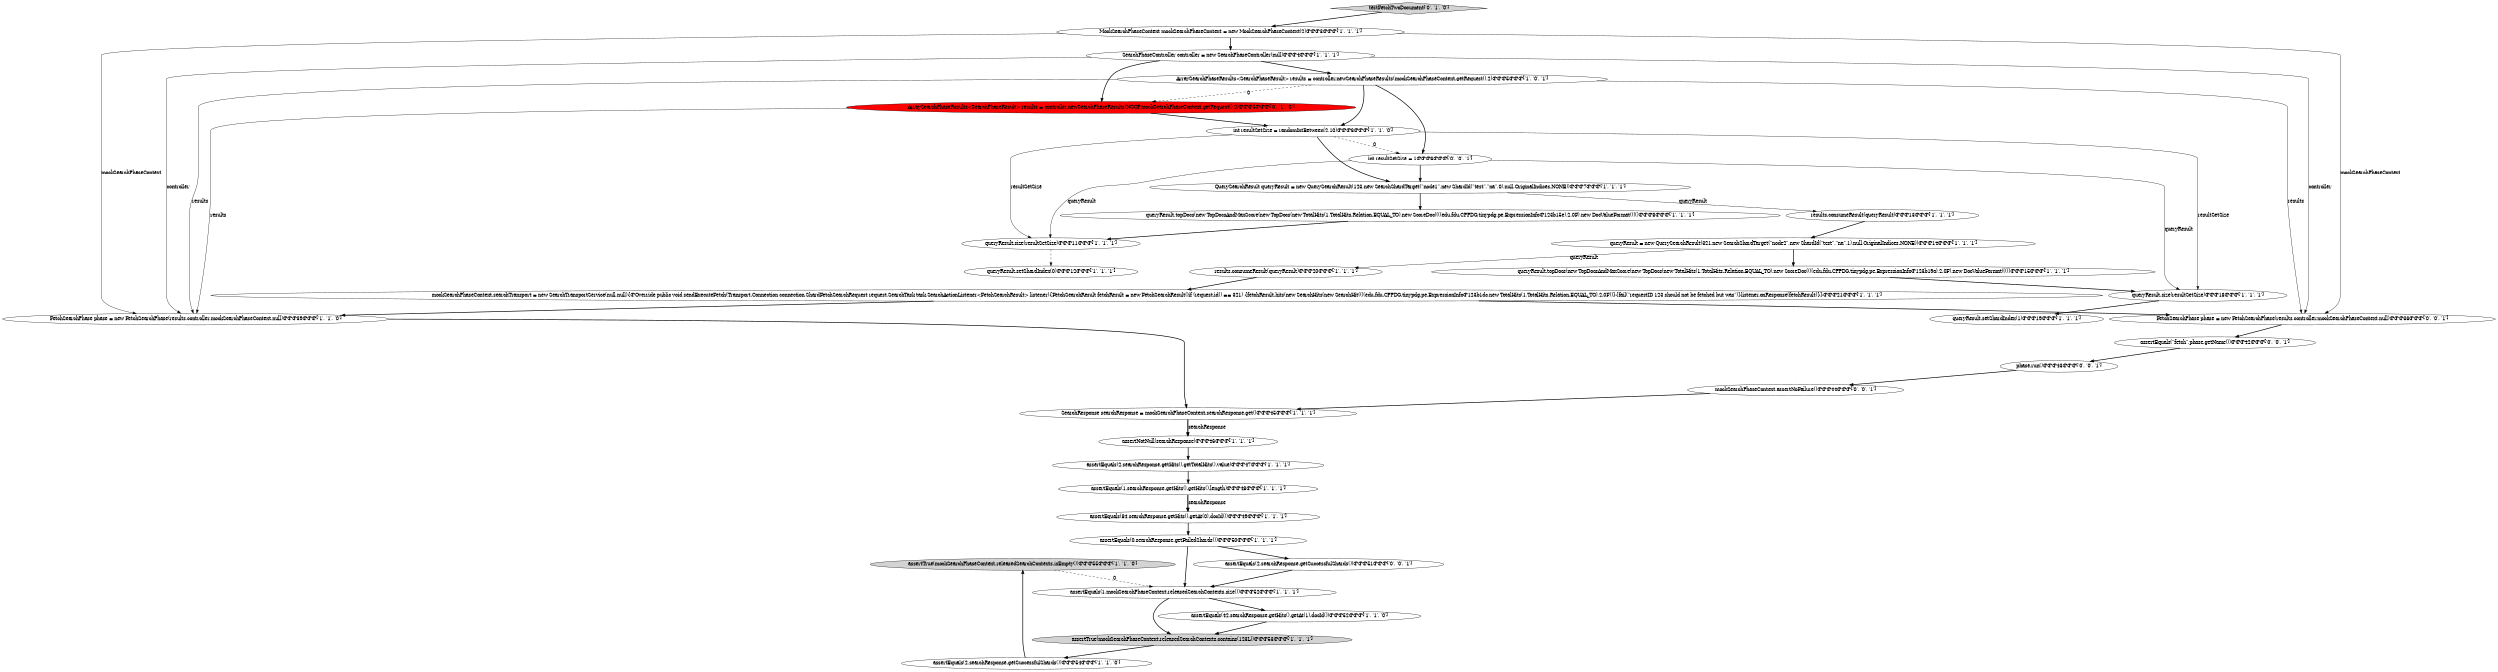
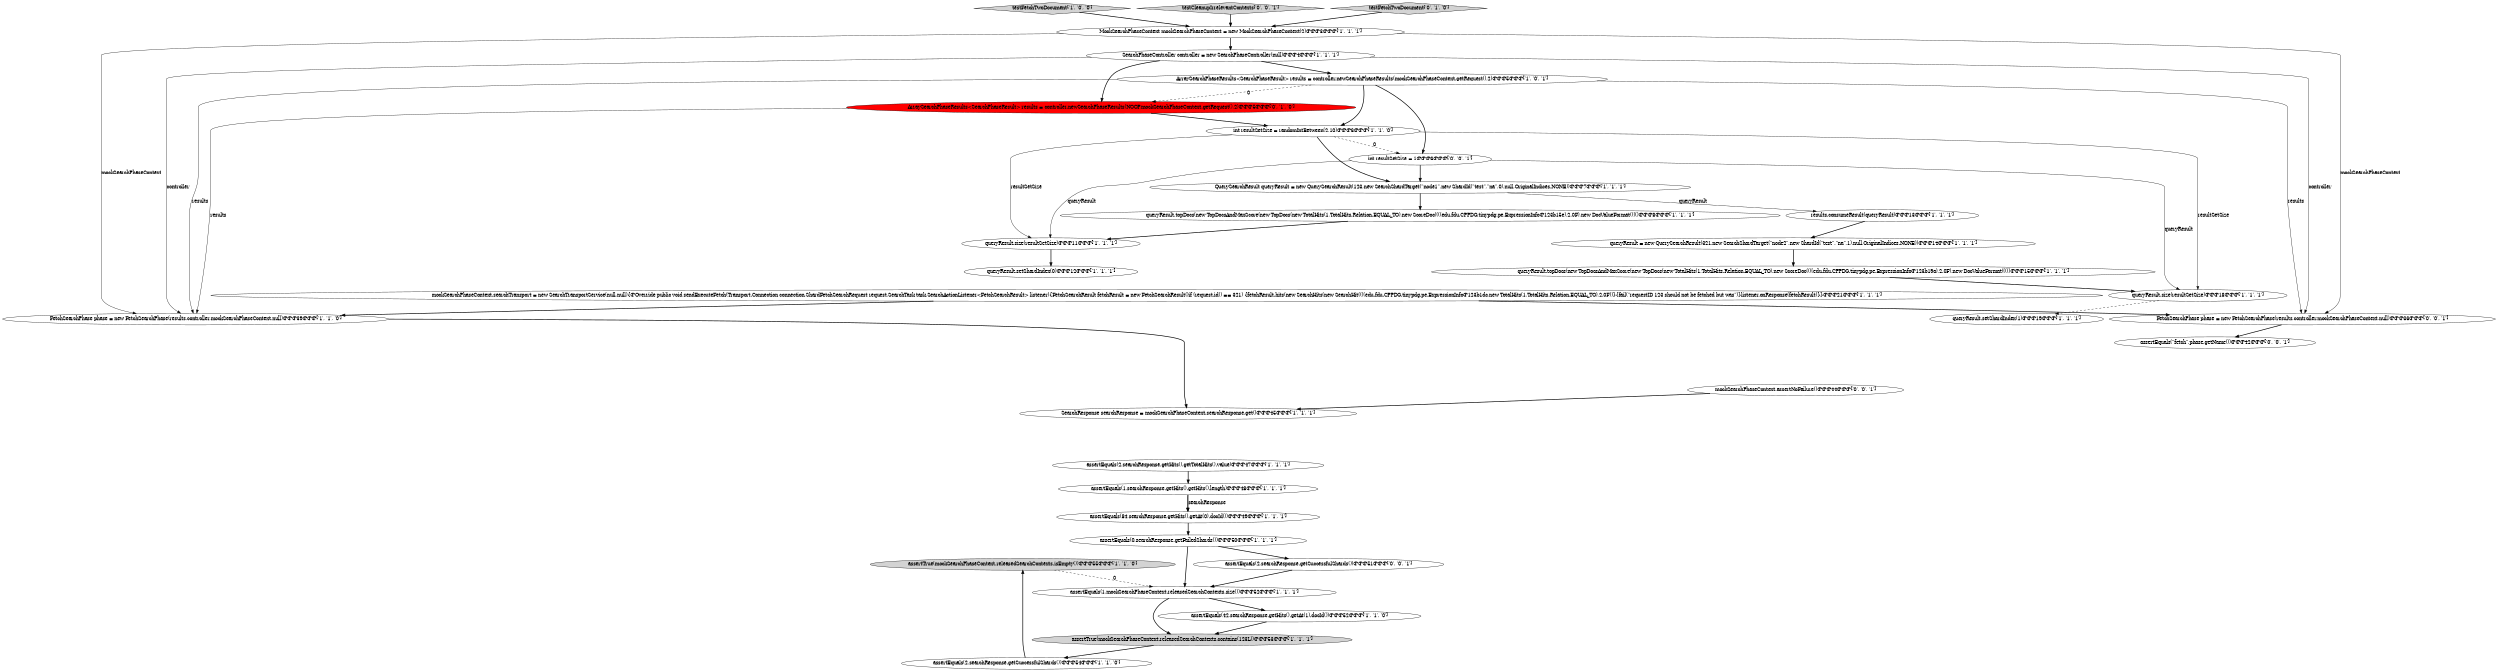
node "testFetchTwoDocument['1', '0', '0']": added
node "testCleanupIrrelevantContexts['0', '0', '1']": added
edge "queryResult.size(resultSetSize)@@@11@@@['1', '1', '1']" -> "queryResult.setShardIndex(0)@@@12@@@['1', '1', '1']": style dashed -> bold
node "results.consumeResult(queryResult)@@@20@@@['1', '1', '1']": removed
edge "queryResult.size(resultSetSize)@@@18@@@['1', '1', '1']" -> "queryResult.setShardIndex(1)@@@19@@@['1', '1', '1']": style bold -> dashed
node "phase.run()@@@43@@@['0', '0', '1']": removed
node "assertNotNull(searchResponse)@@@46@@@['1', '1', '1']": removed
